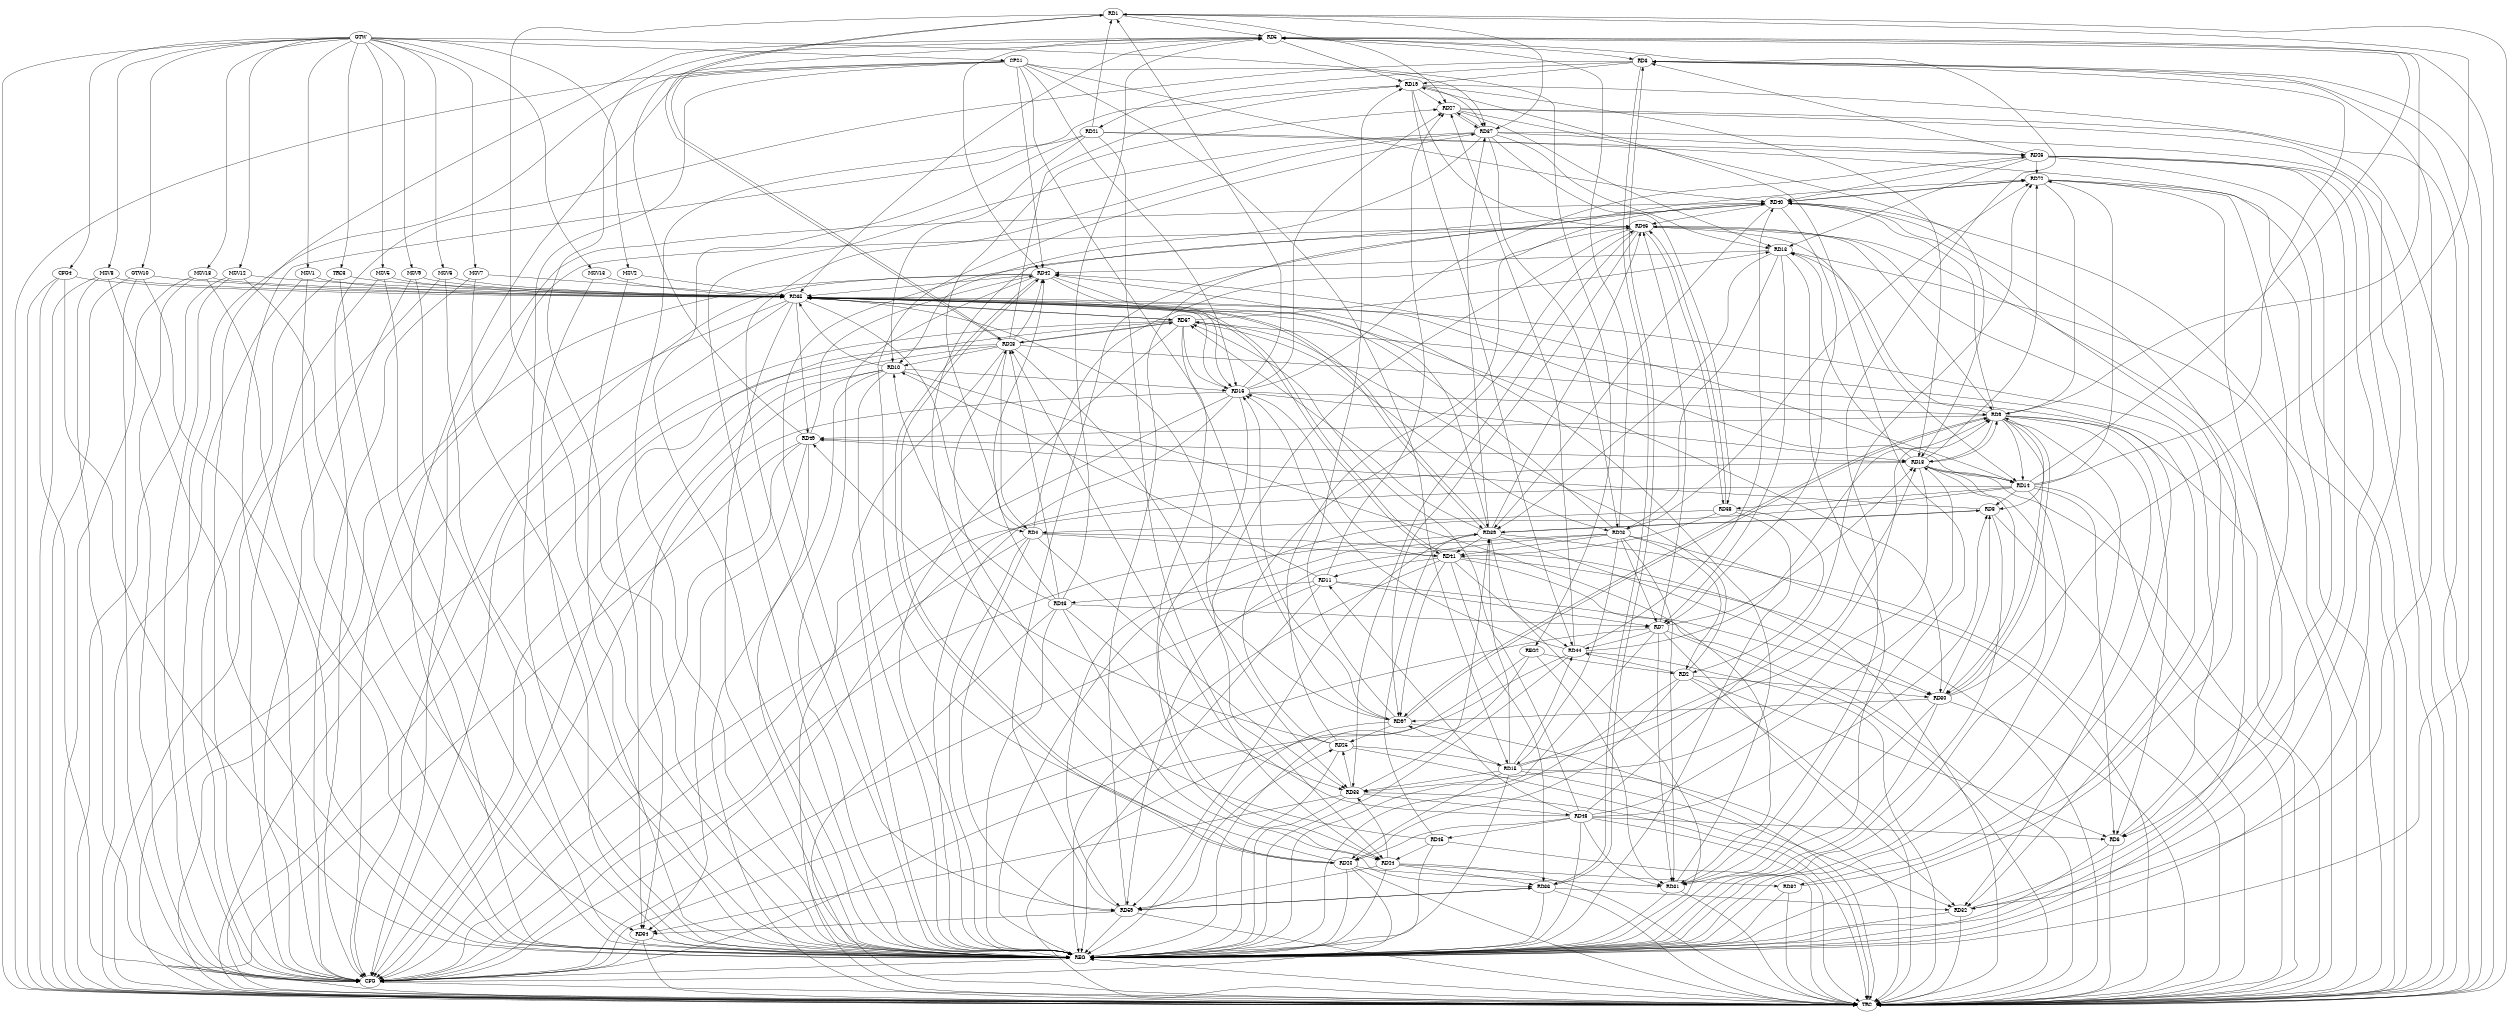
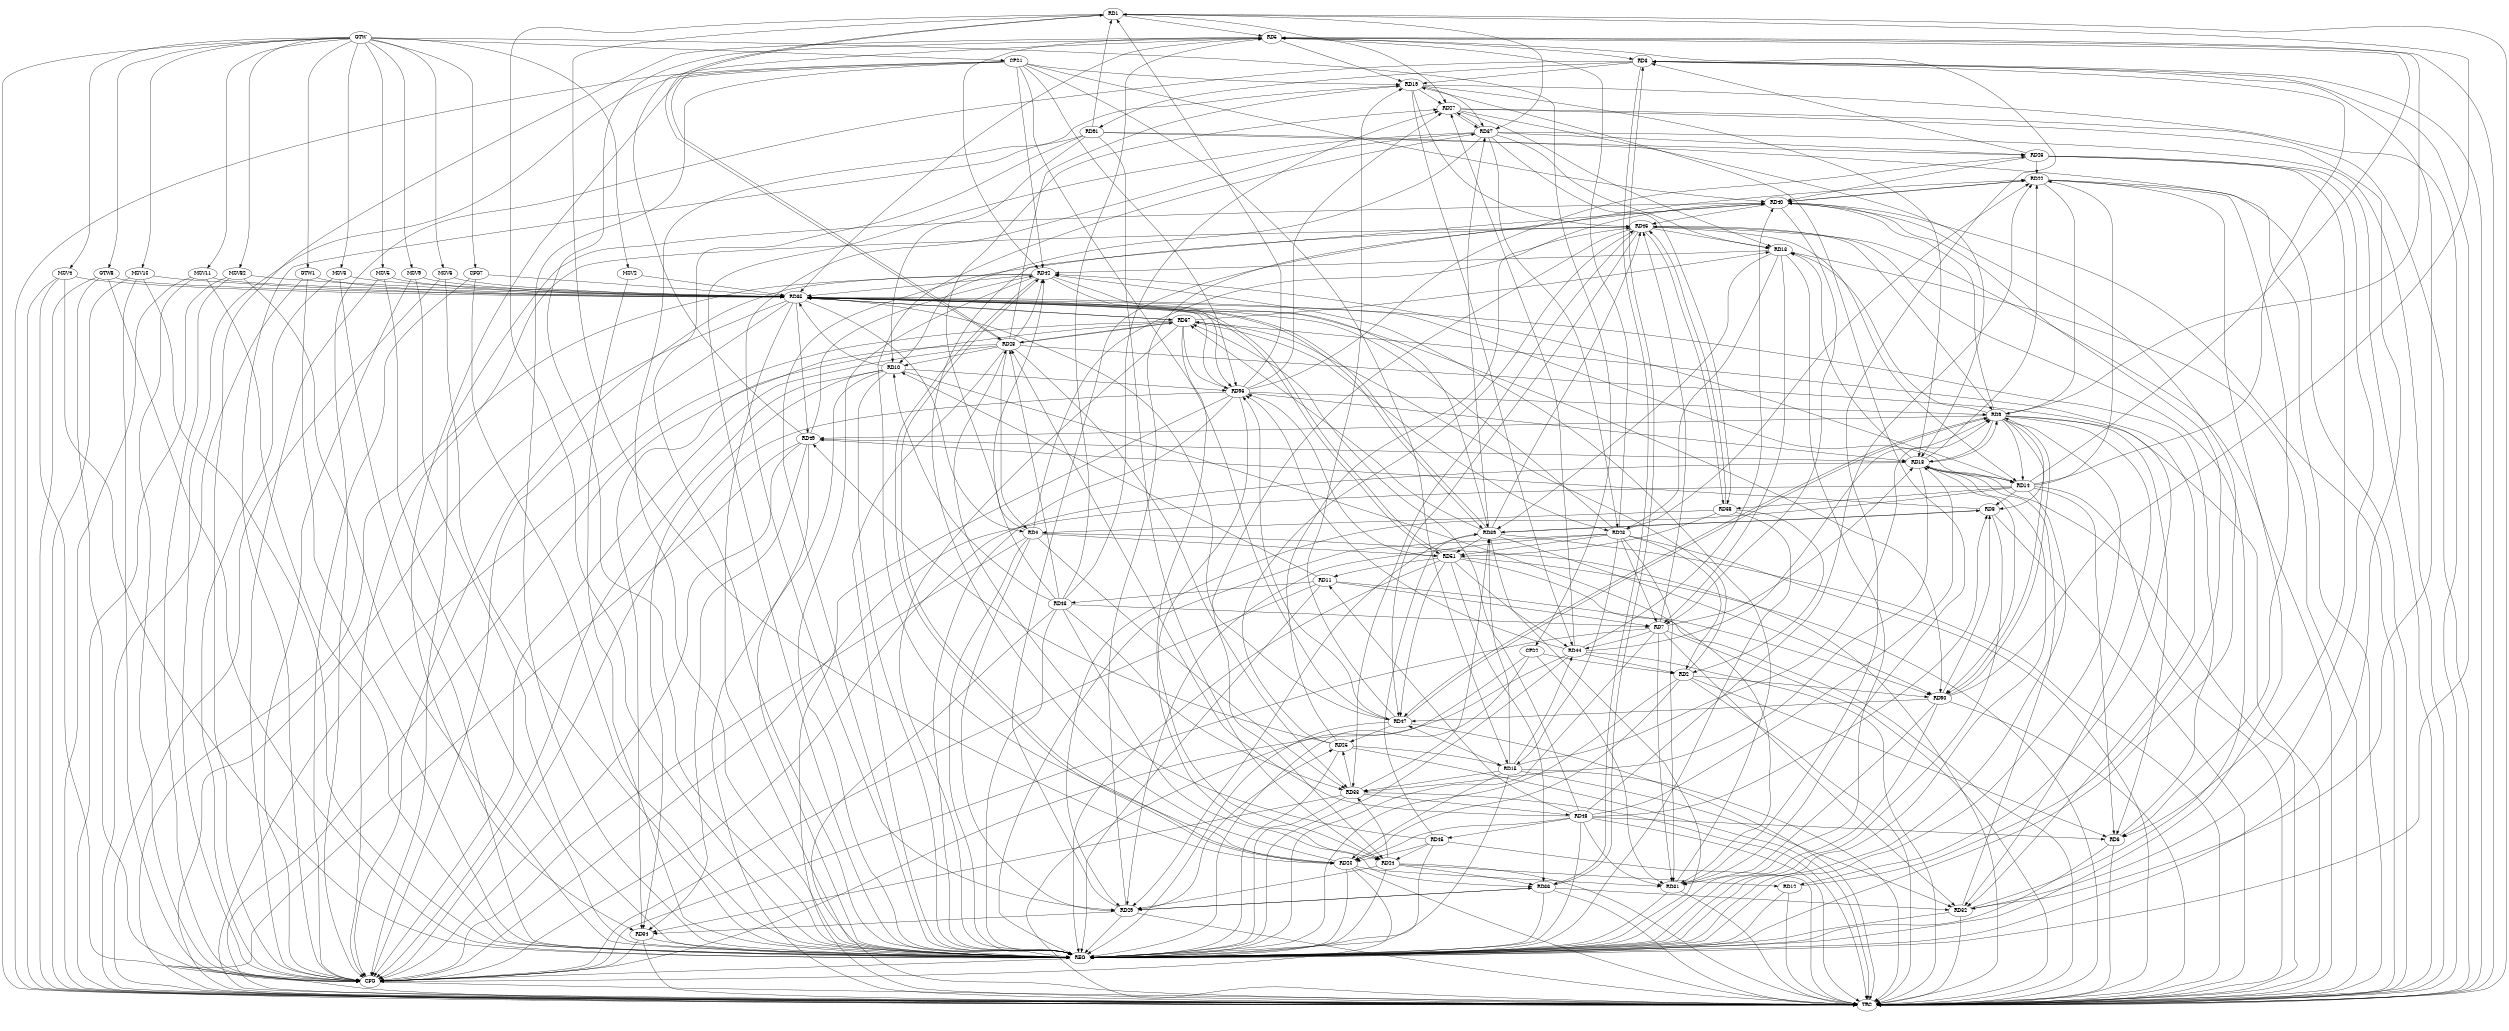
edge "CPS1" -> "RD37": now "CPS1" -> "RD19"
node "RD21": label "RD21" -> "RD91"
node "RD72": label "RD72" -> "RD22"
edge "RD26" -> "RD13": now "RD46" -> "RD13"
node "CFG4": label "CFG4" -> "MSV4"
node "MSV8": label "MSV8" -> "GTW8"
node "GTW10": label "GTW10" -> "MSV10"
node "MSV18": label "MSV18" -> "MSV11"
node "MSV12": label "MSV12" -> "MSV82"
node "MSV1": label "MSV1" -> "GTW1"
node "TRC3": label "TRC3" -> "MSV3"
node "MSV7": label "MSV7" -> "CFG7"
node "MSV13": removed
edge "RD11" -> "RD27": now "RD43" -> "RD27"
edge "RD40" -> "RD39": removed
node "RD16": label "RD16" -> "RD96"
edge "RD1" -> "RD20": added
node "RD41": label "RD41" -> "RD51"
node "REG2": label "REG2" -> "CPS2"
edge "RD15" -> "RD18": now "RD32" -> "RD18"
edge "RD2" -> "RD44": reversed
edge "RD39" -> "CFG": removed
node "RD30": label "RD30" -> "RD90"
node "RD97": label "RD97" -> "RD47"
edge "RD26" -> "REG": removed
edge "RD45" -> "RD20": added
node "RD82": label "RD82" -> "RD12"
node "RD59": label "RD59" -> "RD29"
edge "TRC" -> "REG": removed
